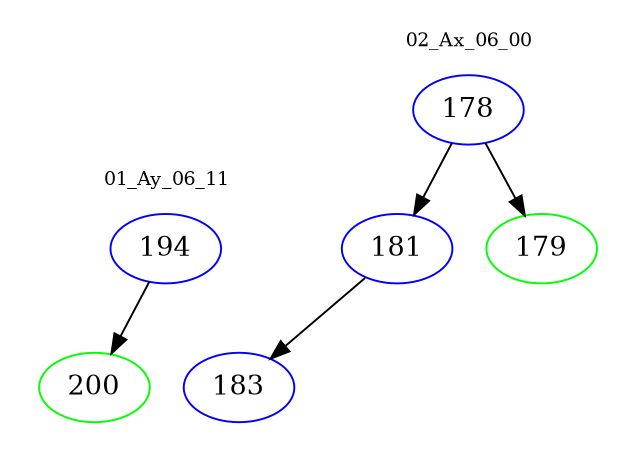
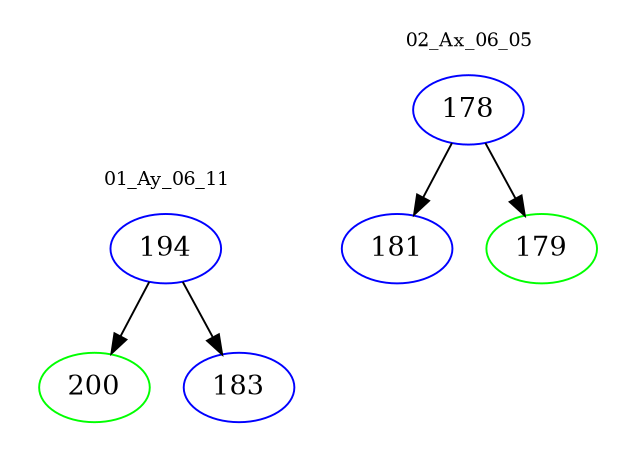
cluster "02_Ax_06_00": label "02_Ax_06_00" -> "02_Ax_06_05"
edge "181" -> "183": now "194" -> "183"
